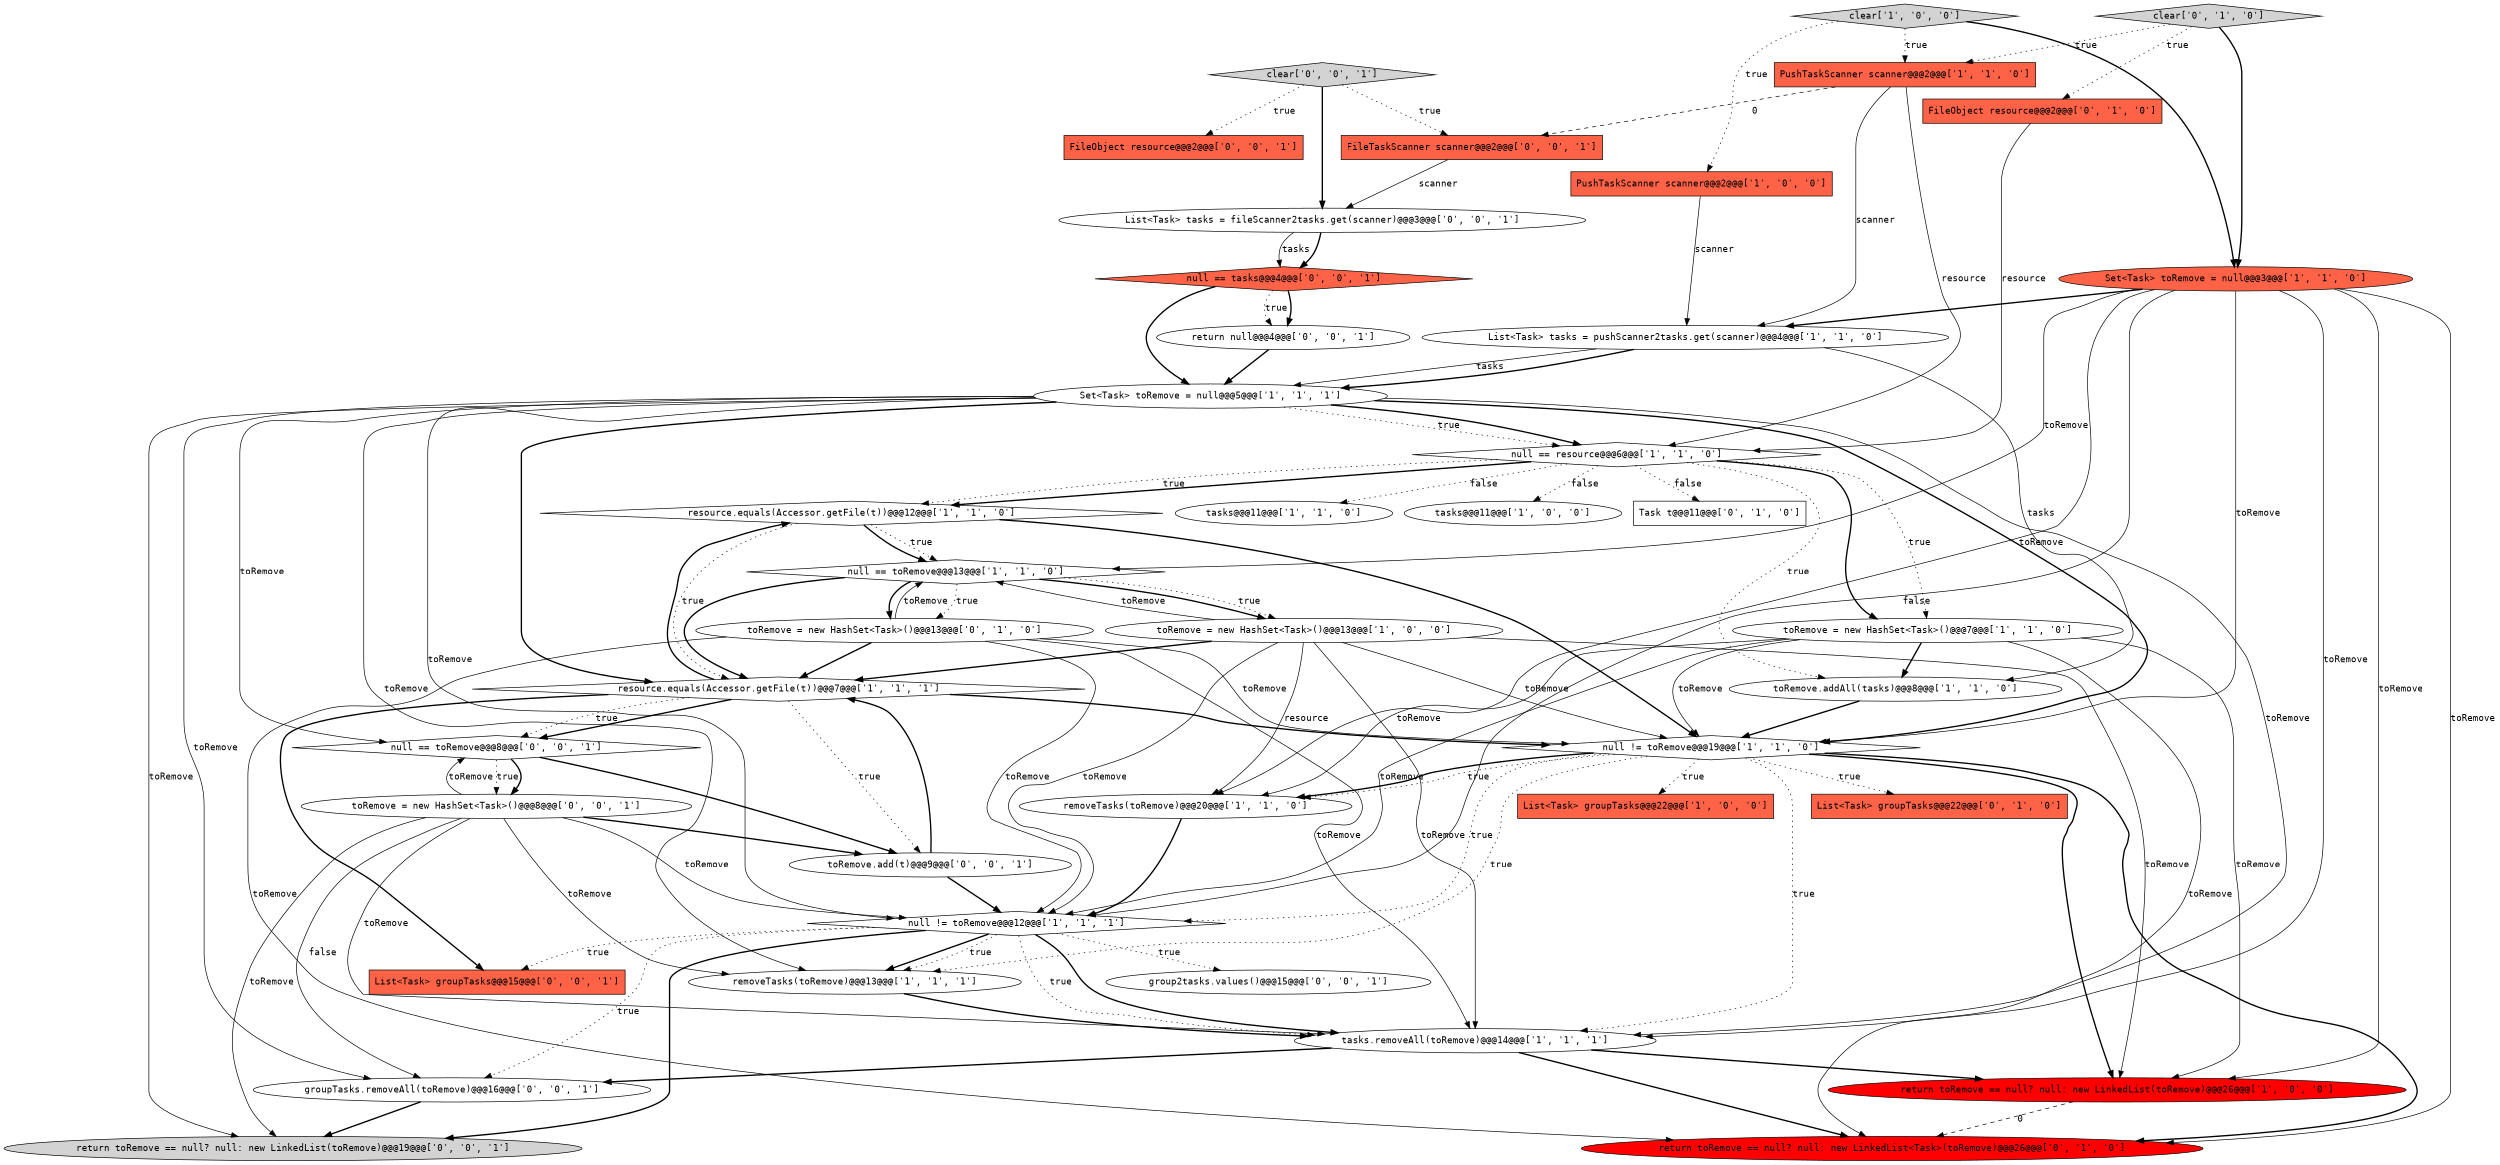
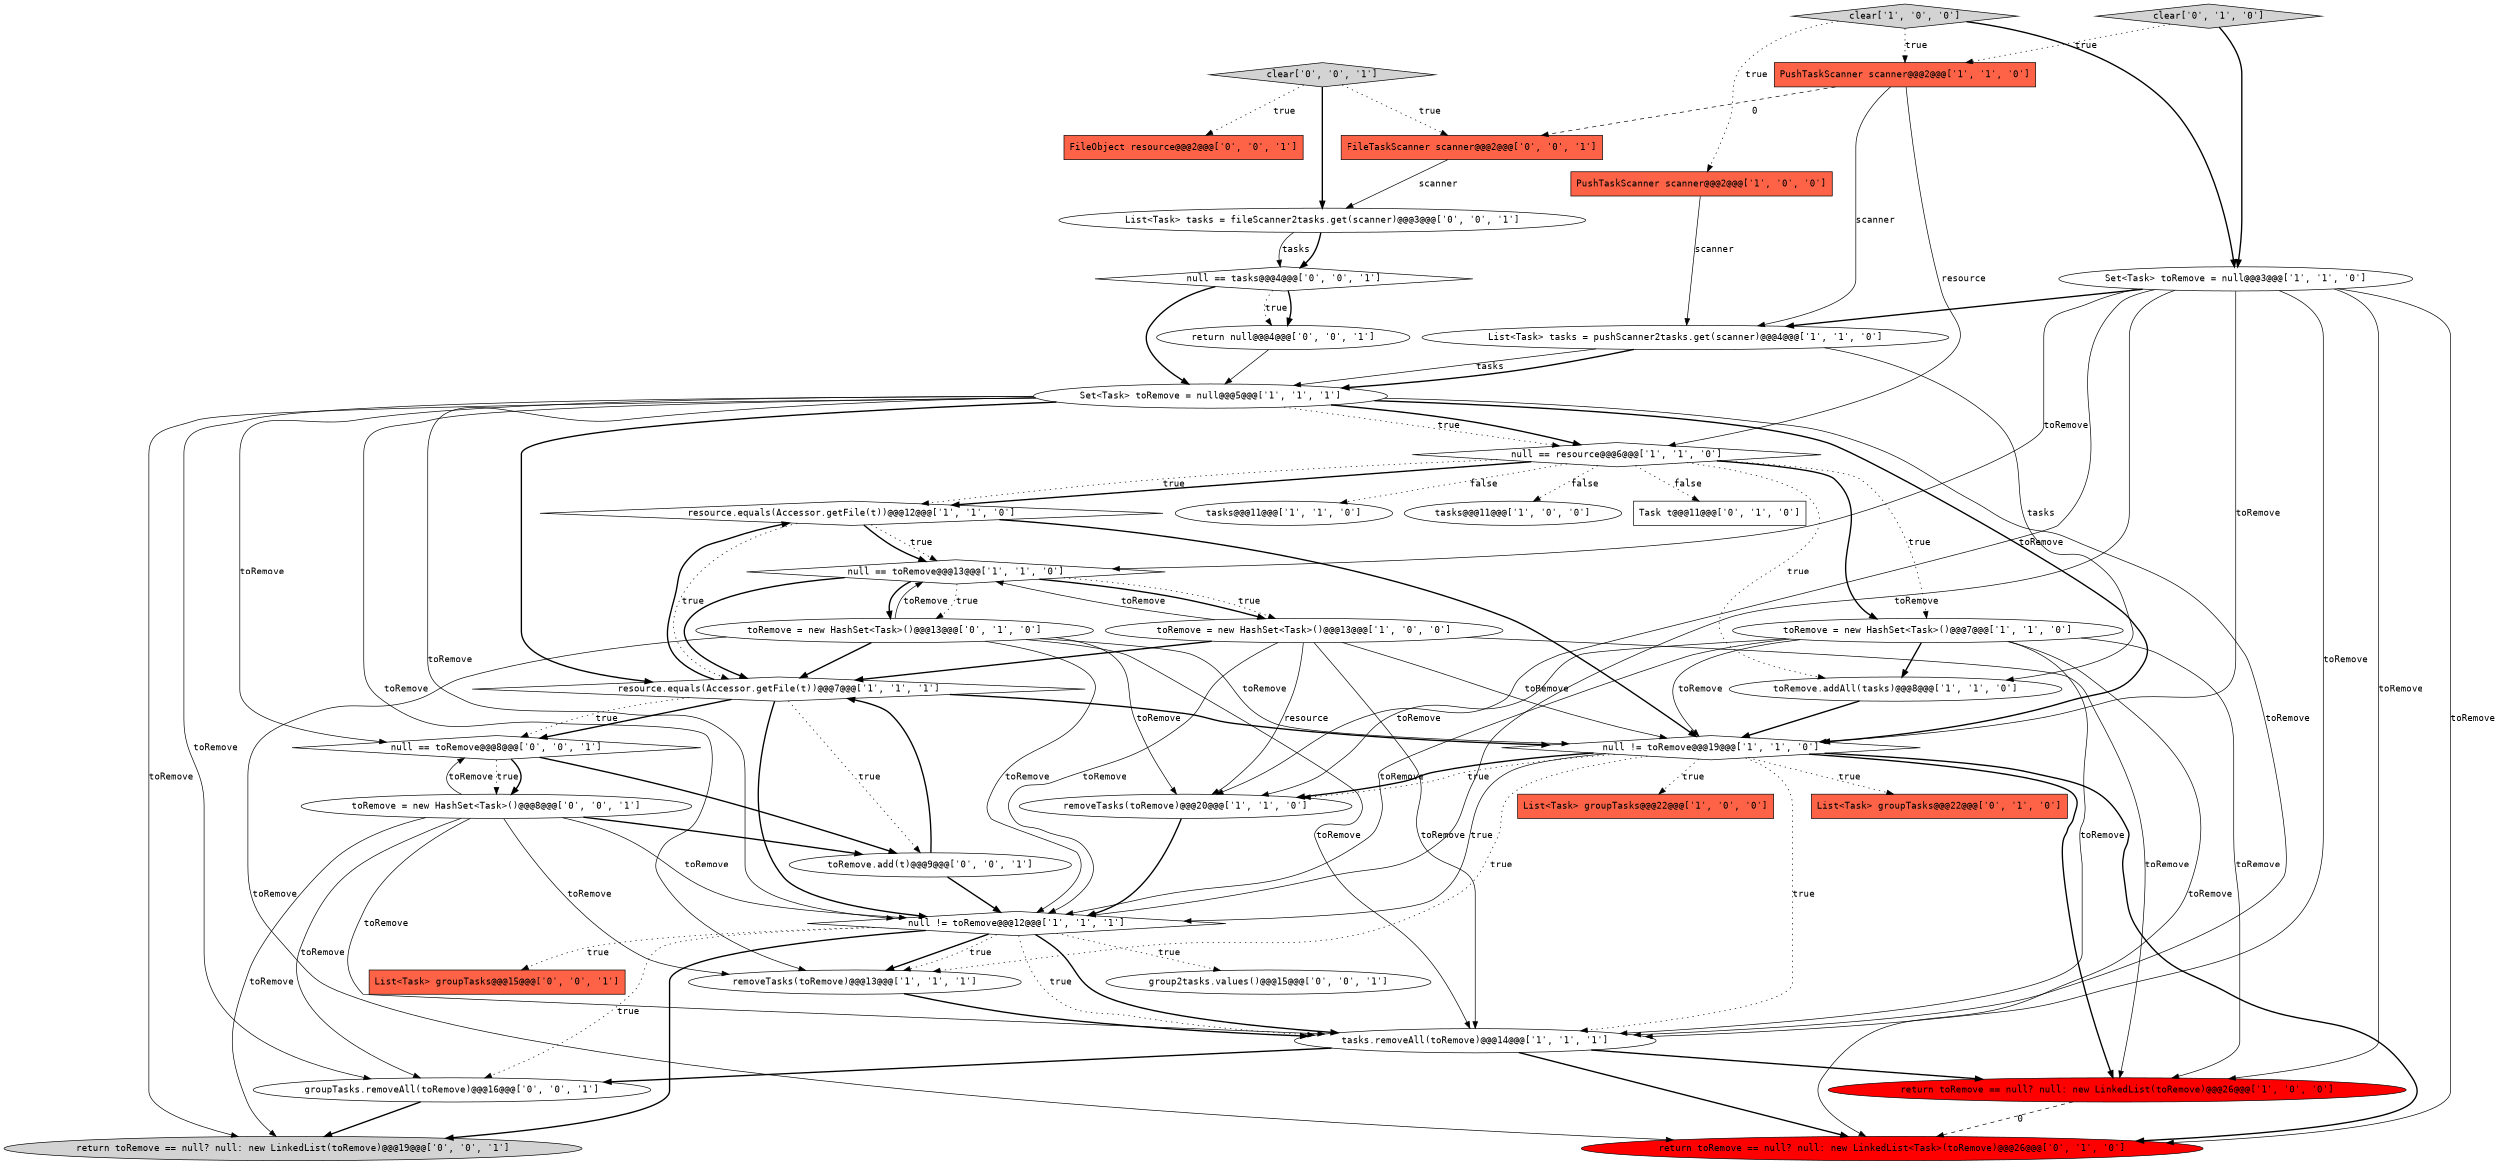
node "FileObject resource@@@2@@@['0', '1', '0']": removed
node "null == tasks@@@4@@@['0', '0', '1']": fillcolor tomato -> white
node "Set<Task> toRemove = null@@@3@@@['1', '1', '0']": fillcolor tomato -> white
edge "return null@@@4@@@['0', '0', '1']" -> "Set<Task> toRemove = null@@@5@@@['1', '1', '1']": style bold -> solid
edge "Set<Task> toRemove = null@@@3@@@['1', '1', '0']" -> "null != toRemove@@@12@@@['1', '1', '1']": label "false" -> "toRemove"
edge "toRemove = new HashSet<Task>()@@@13@@@['0', '1', '0']" -> "removeTasks(toRemove)@@@20@@@['1', '1', '0']": added, label "toRemove"
edge "resource.equals(Accessor.getFile(t))@@@7@@@['1', '1', '1']" -> "List<Task> groupTasks@@@15@@@['0', '0', '1']": now "resource.equals(Accessor.getFile(t))@@@7@@@['1', '1', '1']" -> "null != toRemove@@@12@@@['1', '1', '1']"
edge "null != toRemove@@@19@@@['1', '1', '0']" -> "null != toRemove@@@12@@@['1', '1', '1']": style dotted -> solid
edge "toRemove = new HashSet<Task>()@@@8@@@['0', '0', '1']" -> "groupTasks.removeAll(toRemove)@@@16@@@['0', '0', '1']": label "false" -> "toRemove"
edge "toRemove = new HashSet<Task>()@@@7@@@['1', '1', '0']" -> "tasks.removeAll(toRemove)@@@14@@@['1', '1', '1']": added, label "toRemove"
